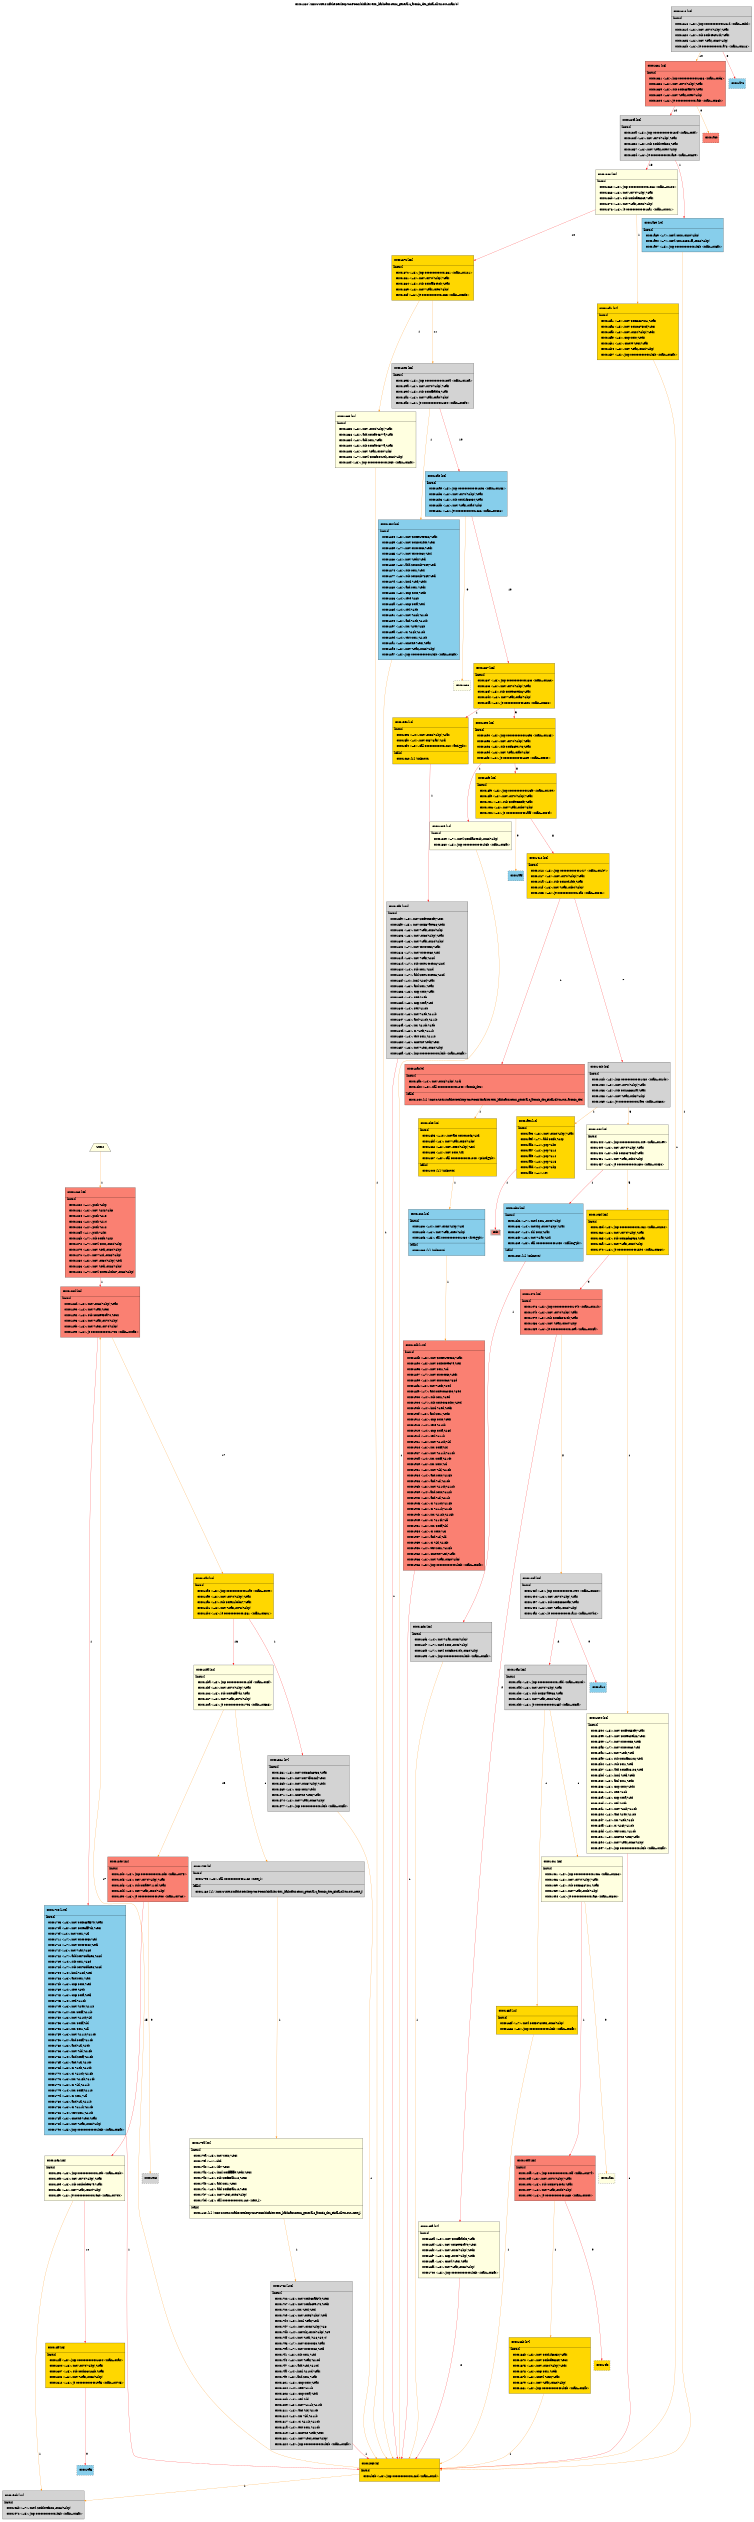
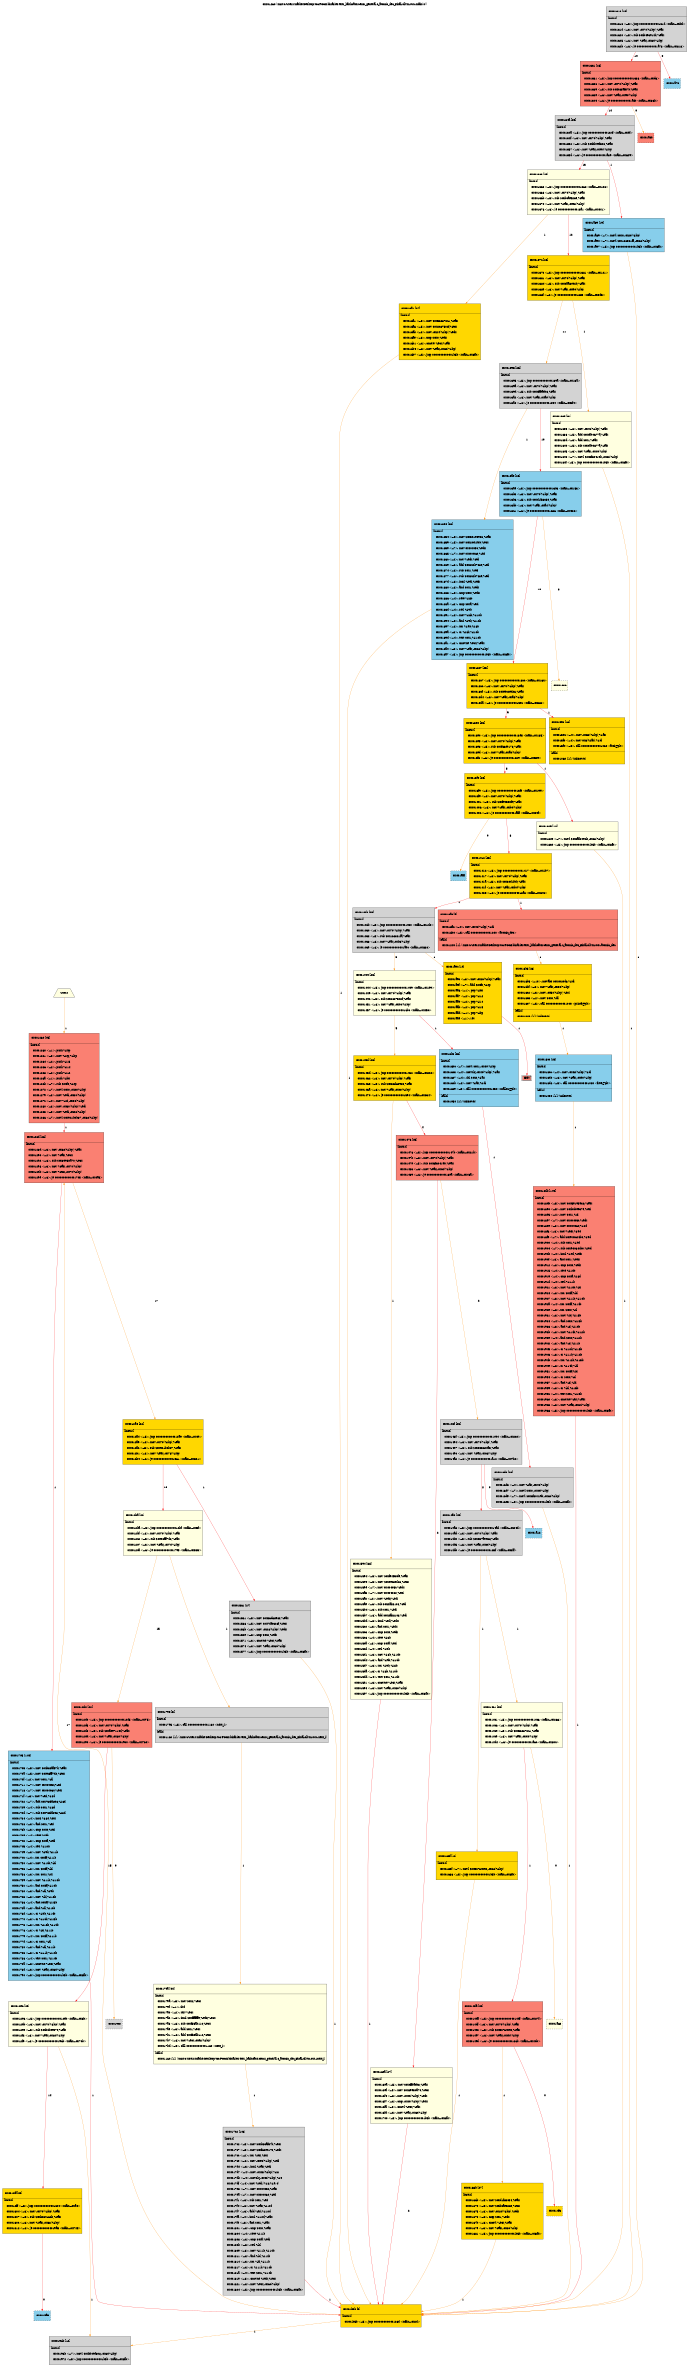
edge "0x401318 [25]" -> "0x401331 [25]": color darkorange -> red
node "0x4015f9 [102]": removed
